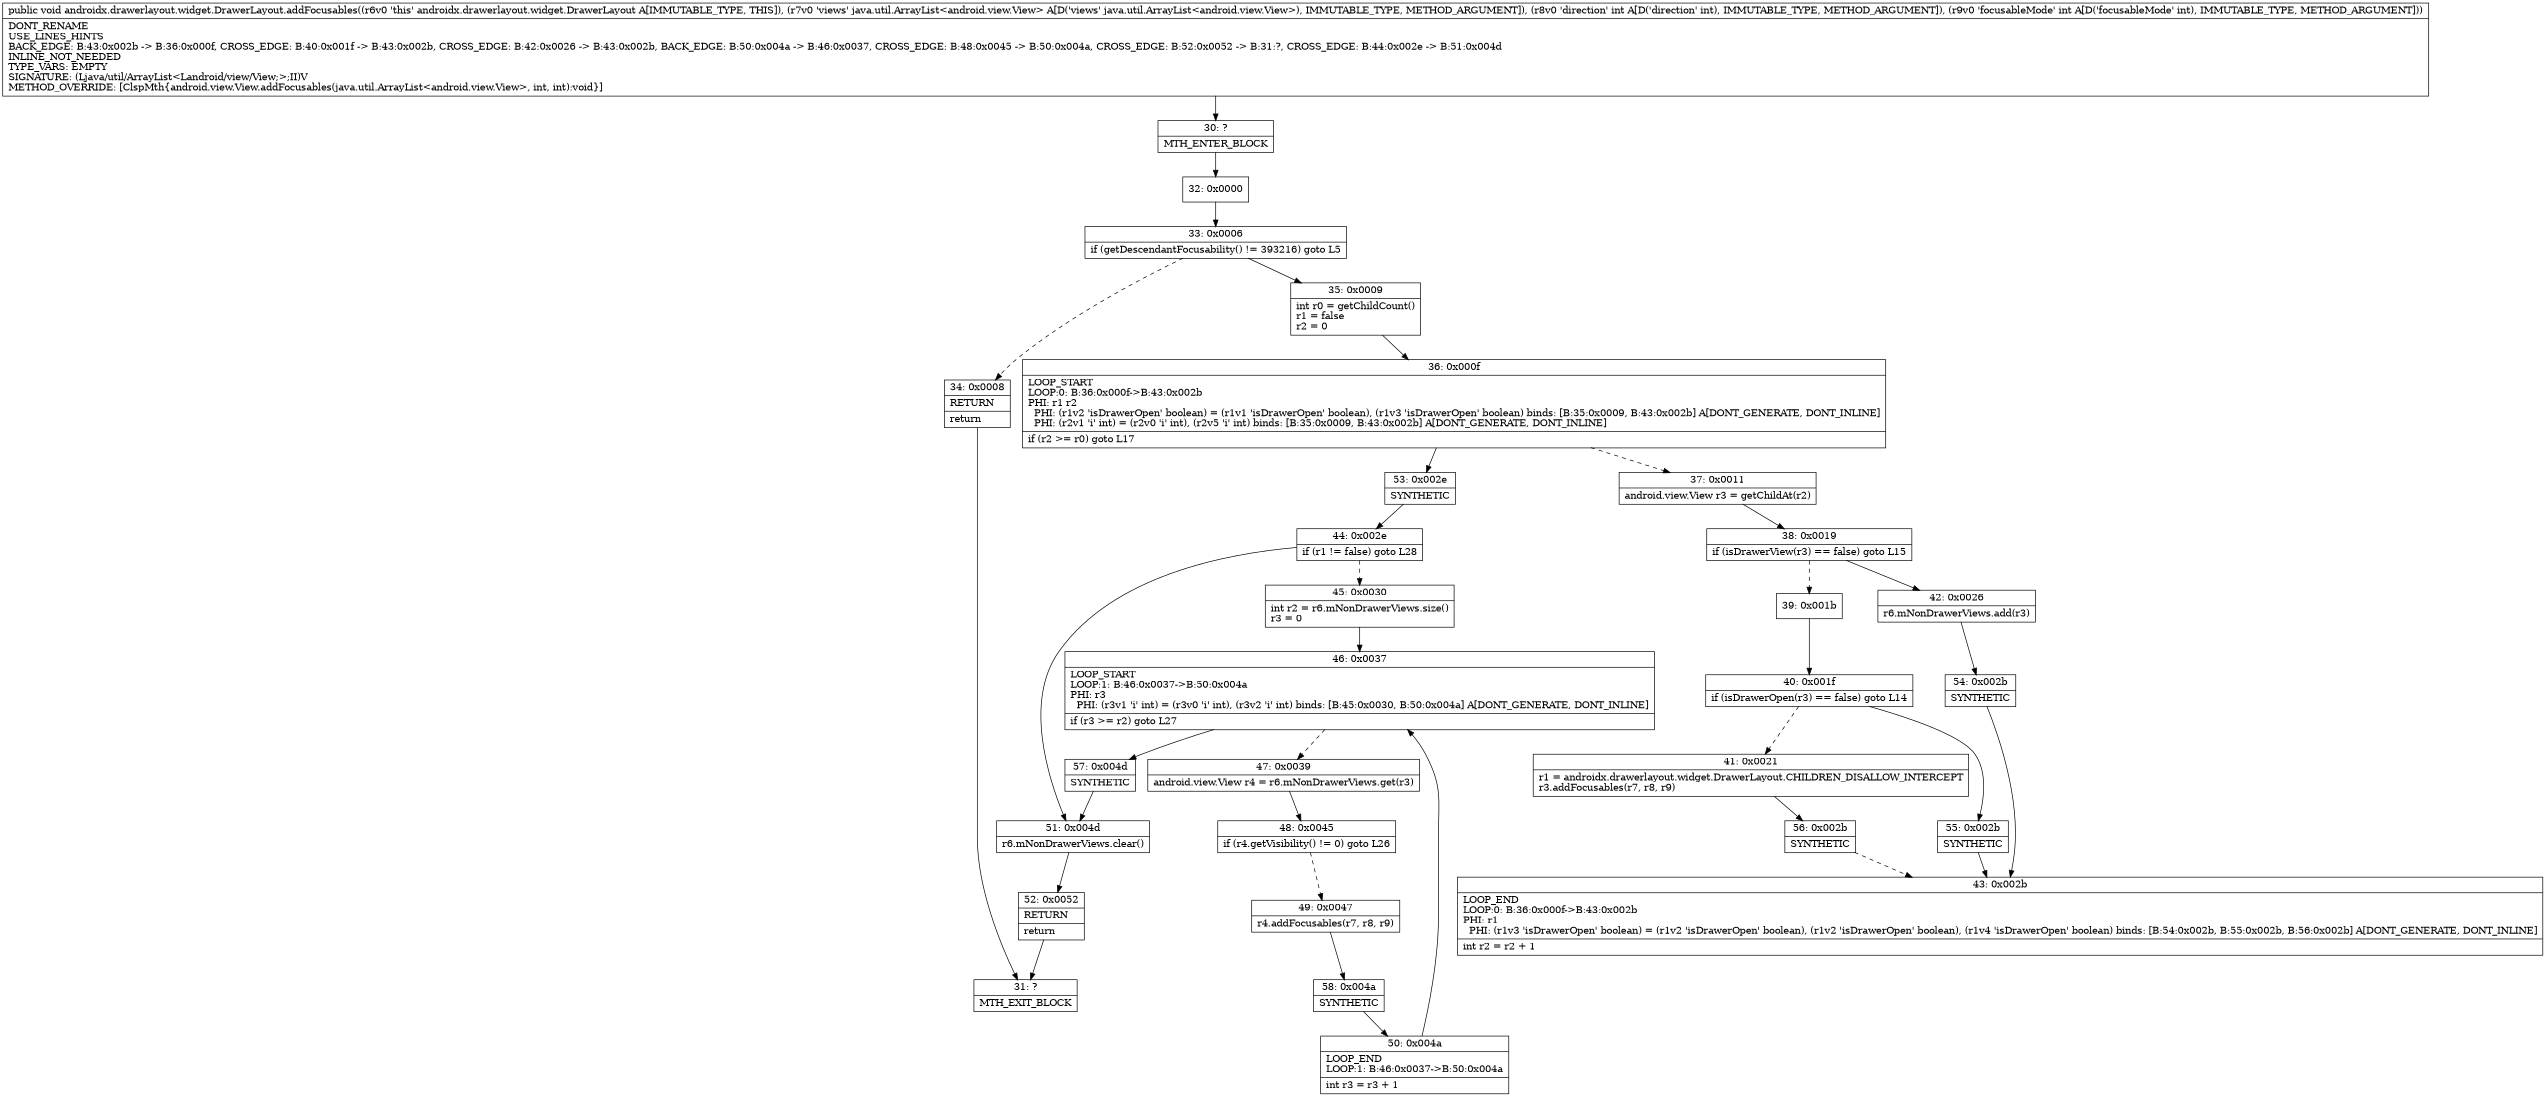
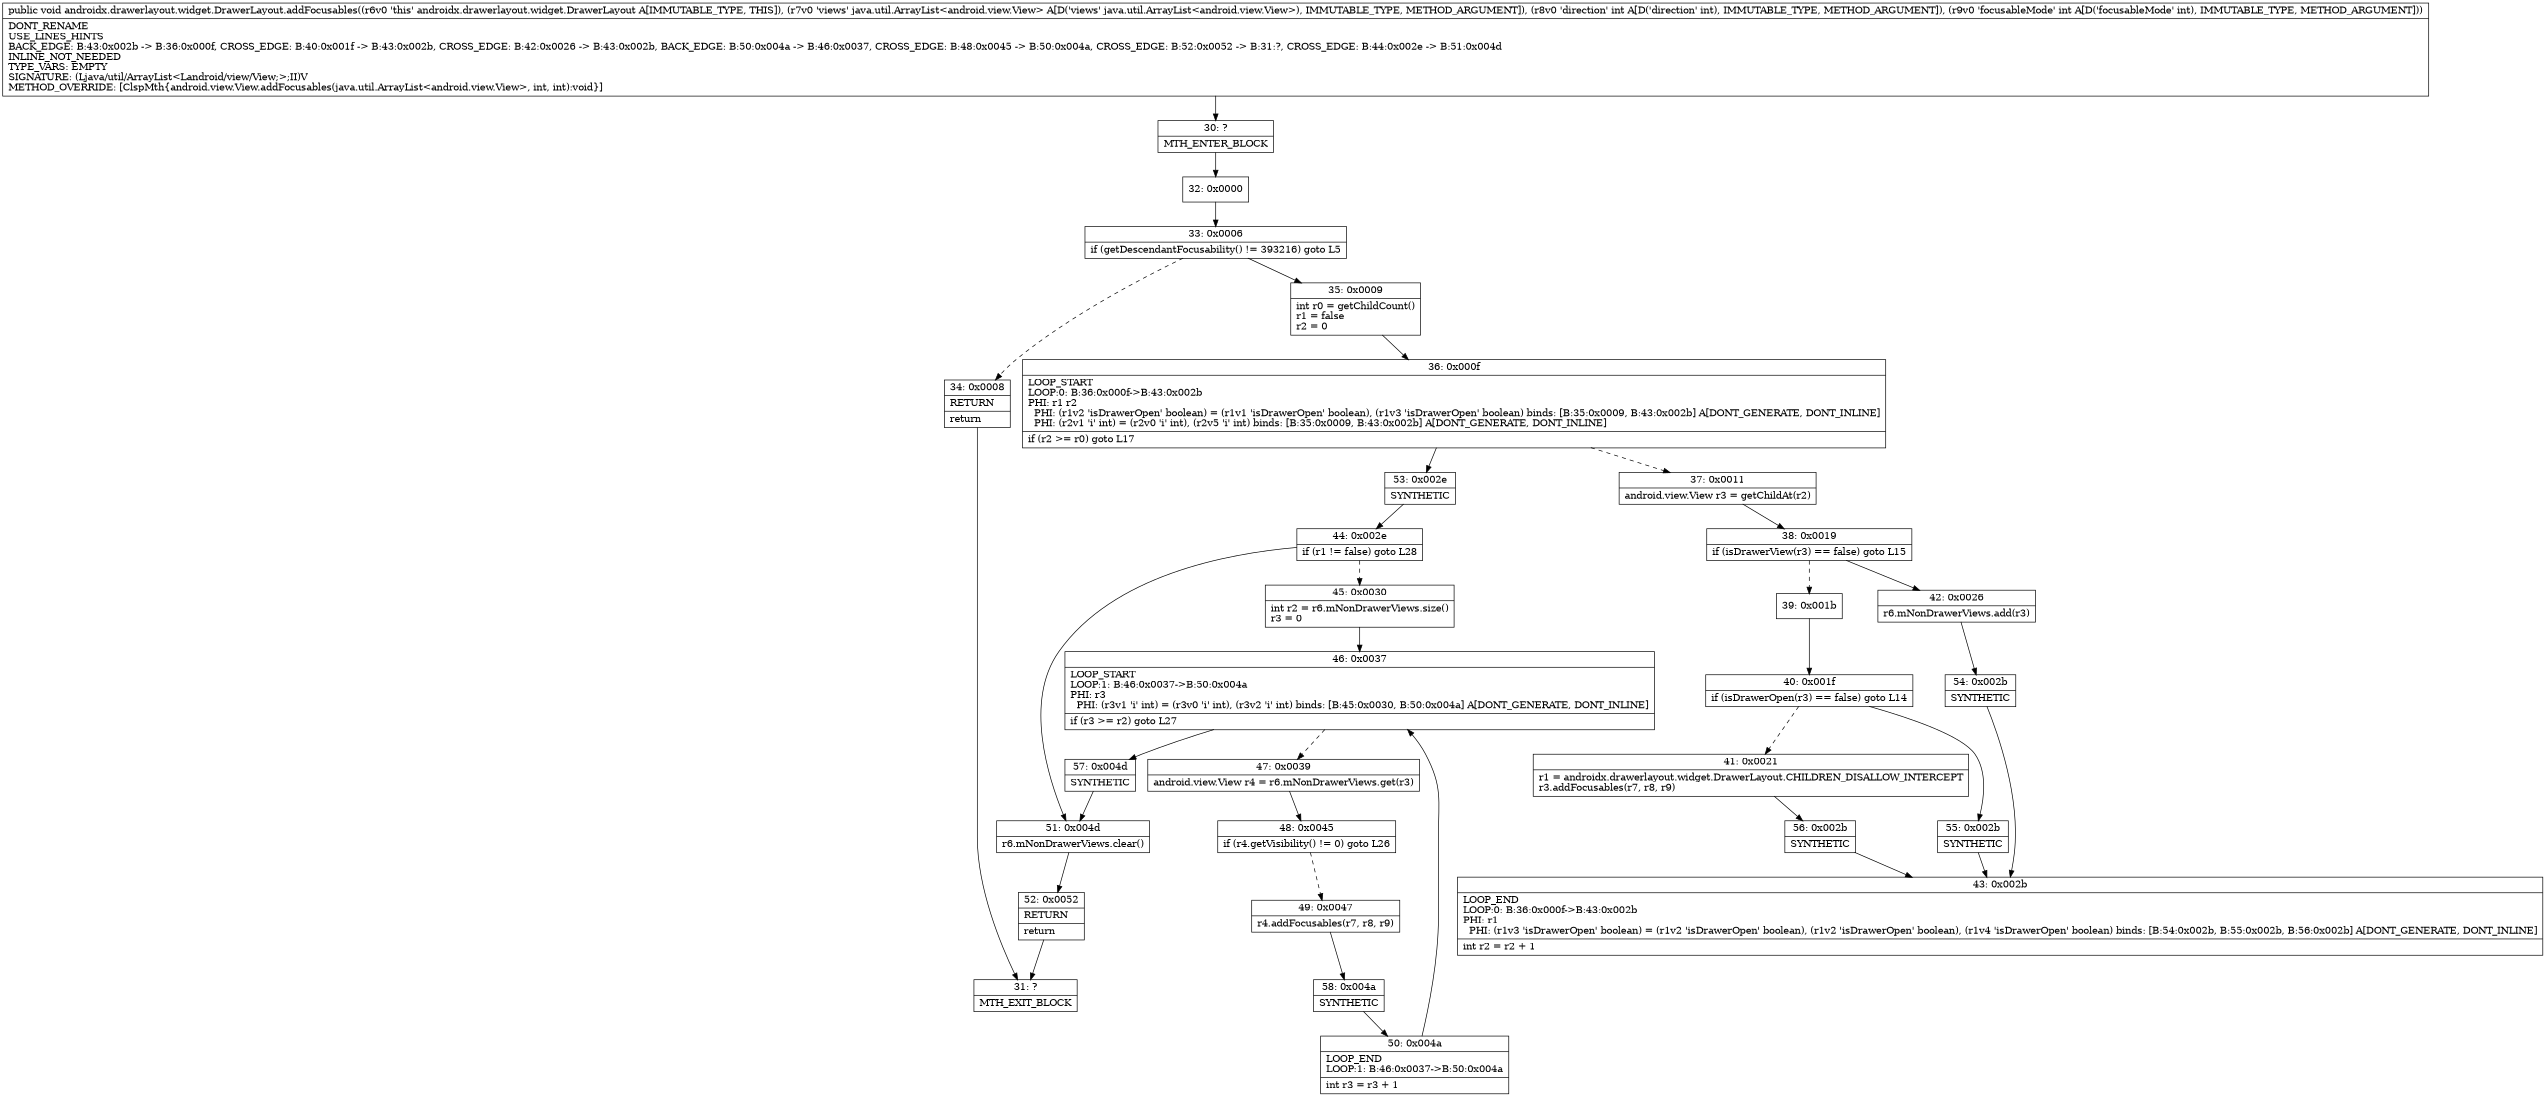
edge "56: 0x002b" -> "43: 0x002b": style dashed -> solid
